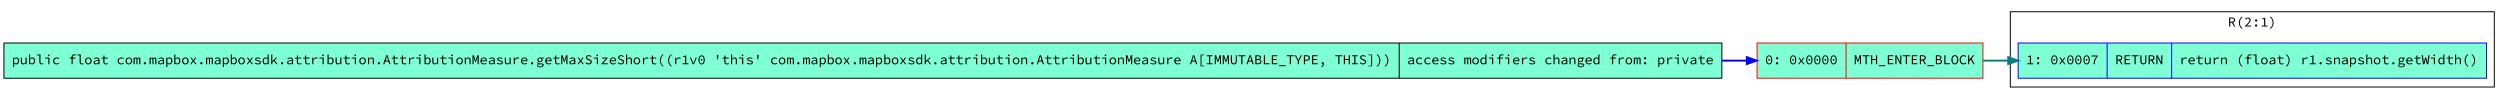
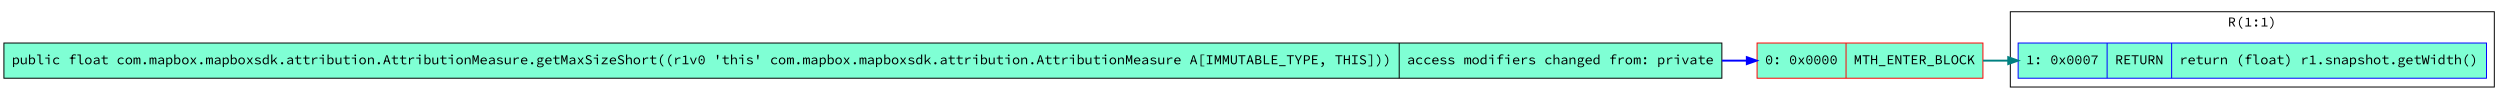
cluster "R(2:1)": label "R(2:1)" -> "R(1:1)"
